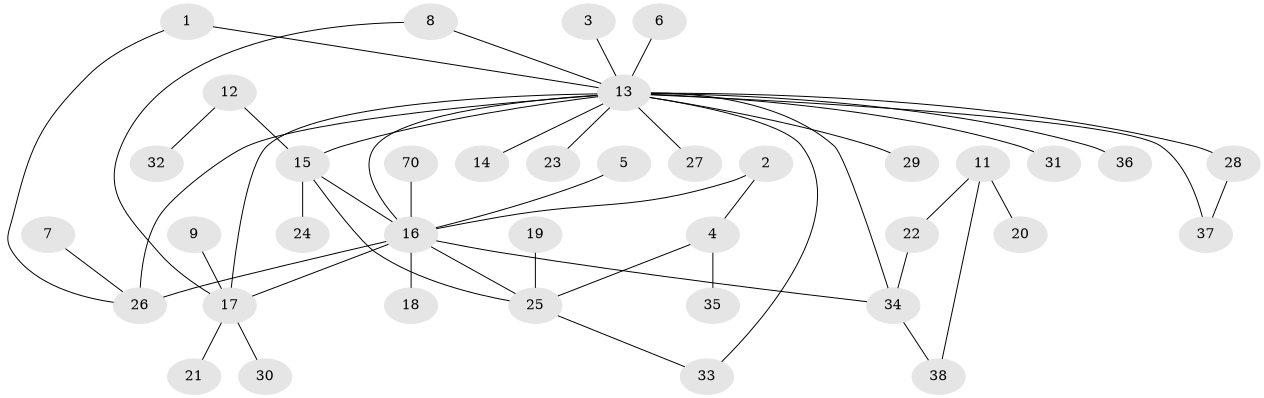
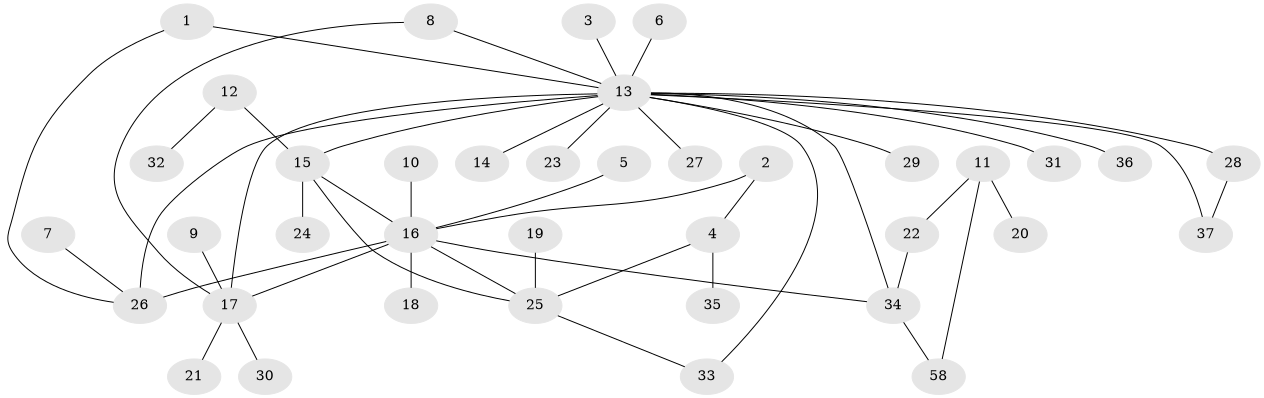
edge "13" -- "16": removed
node "70": label "70" -> "10"
node "38": label "38" -> "58"
